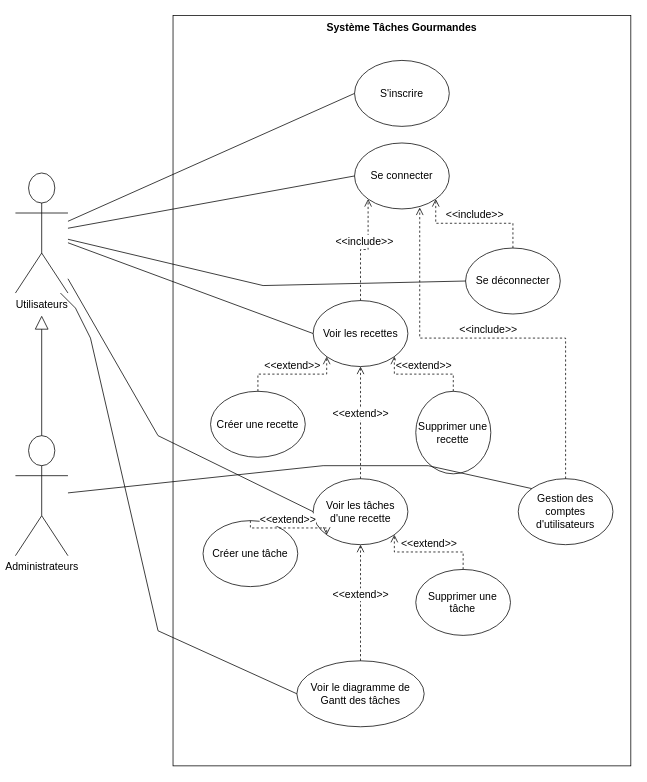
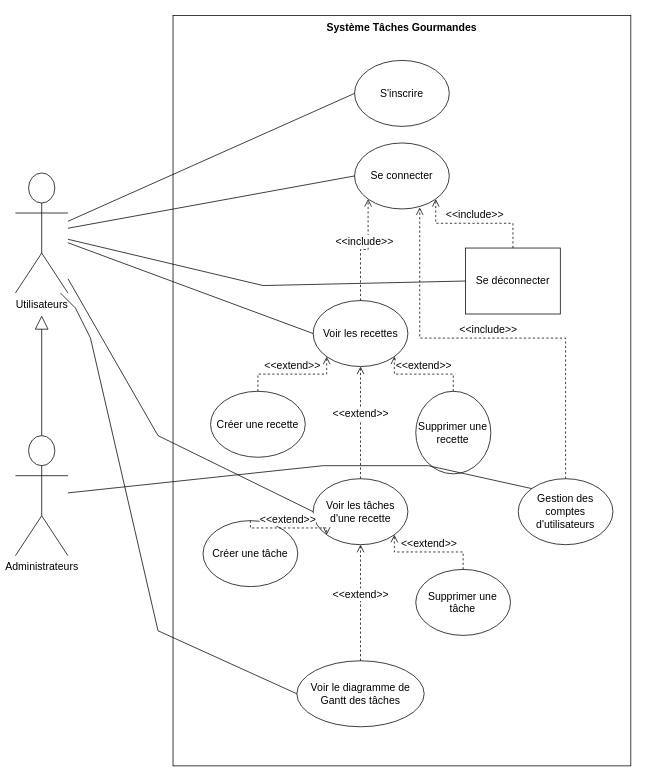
node "Se déconnecter": shape ellipse -> rectangle
